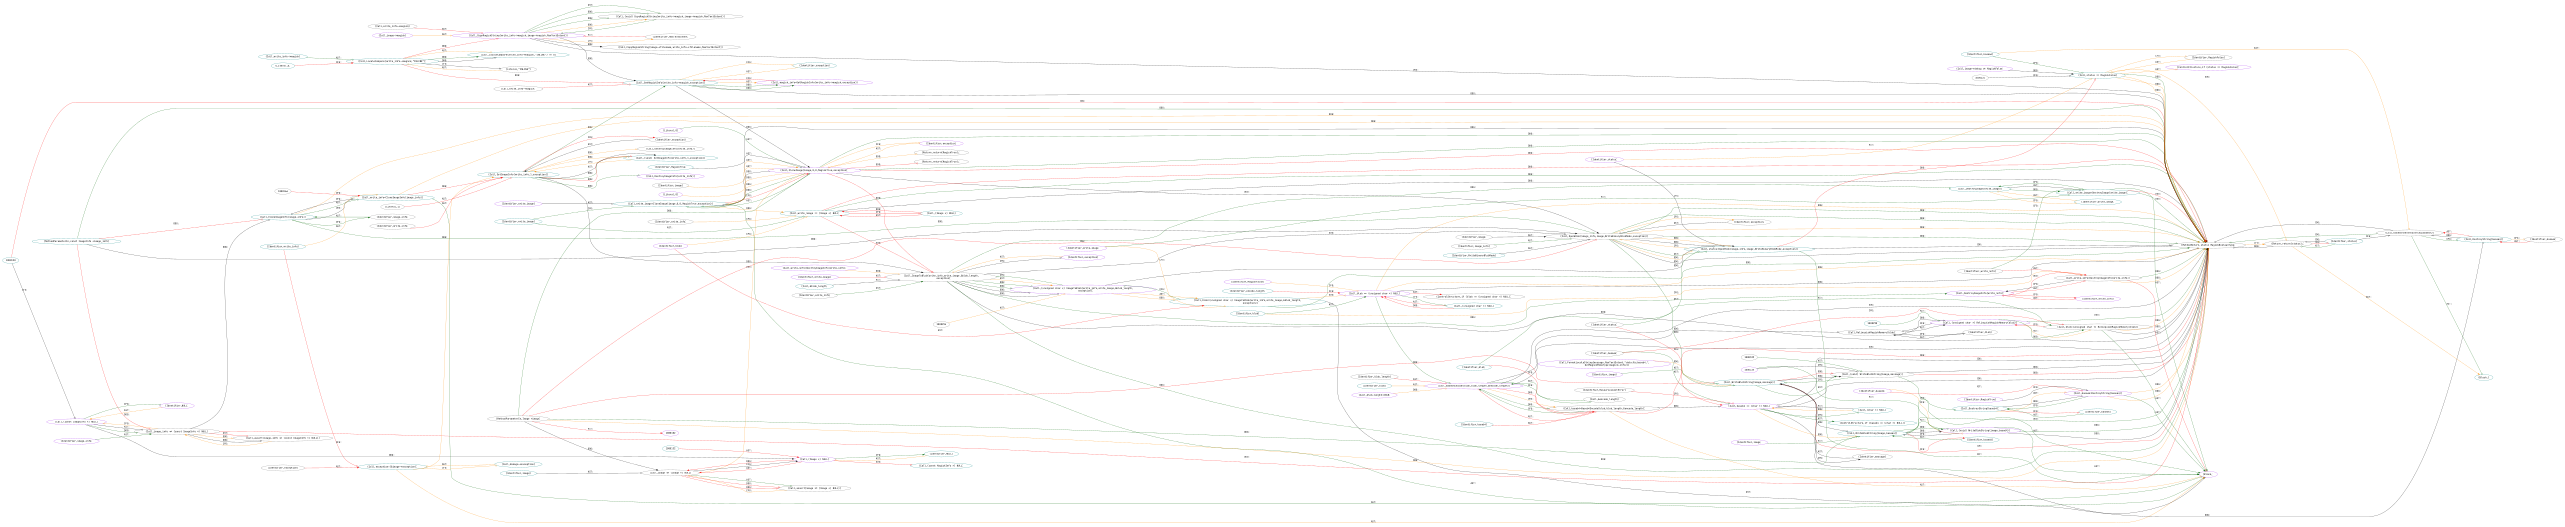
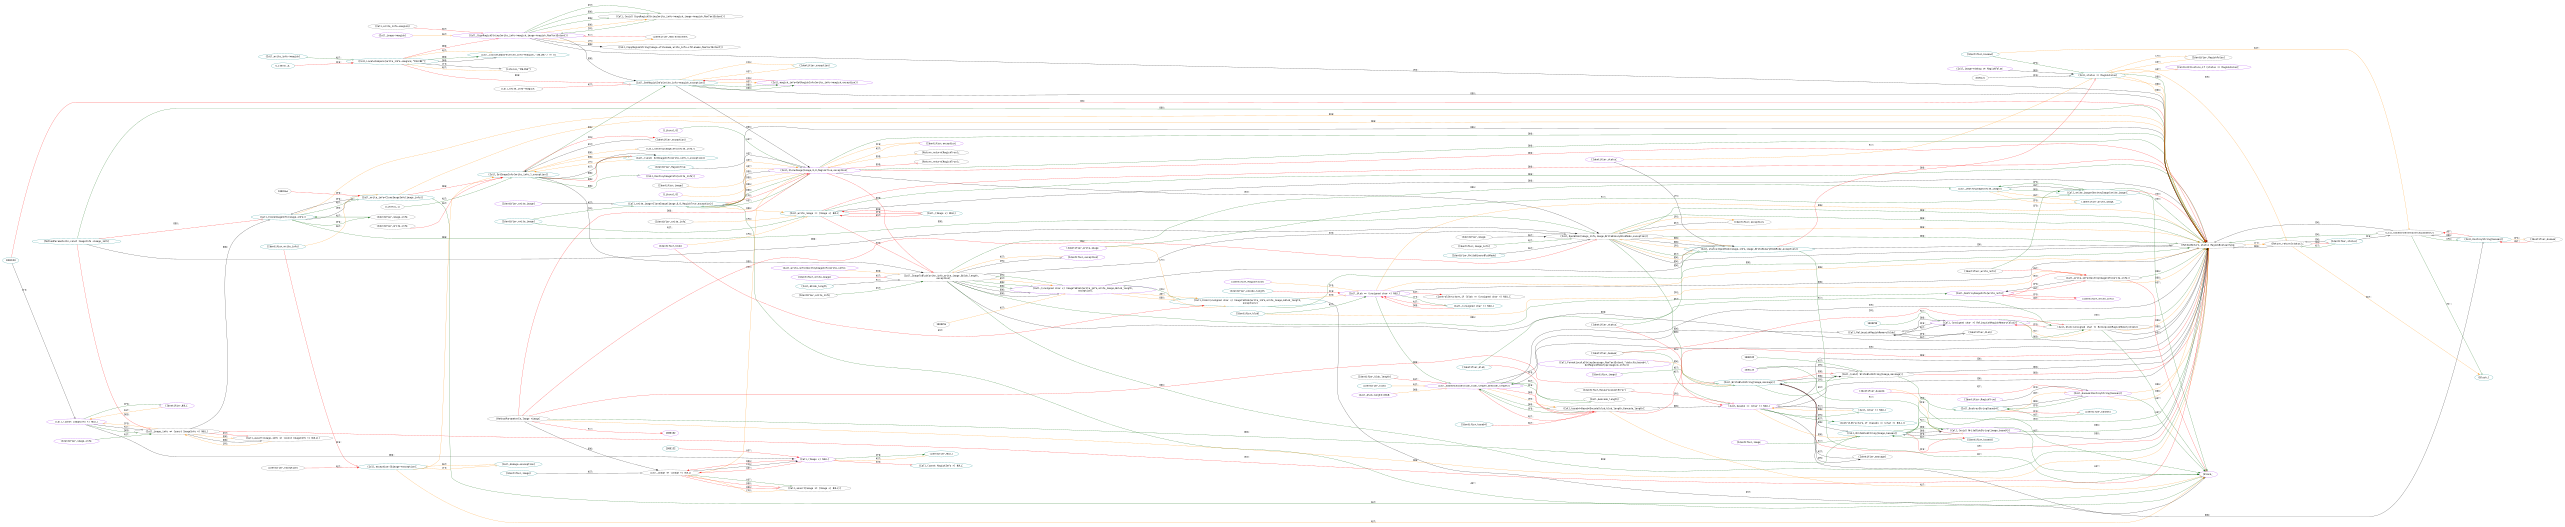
edge "(Literal,1)" -> "(Call,SetImageInfo(write_info,1,exception))": color red -> darkgreen
edge "(MethodParameterIn,Image *image)" -> "(Call,CloneImage(image,0,0,MagickTrue,exception))": color darkgreen -> red
